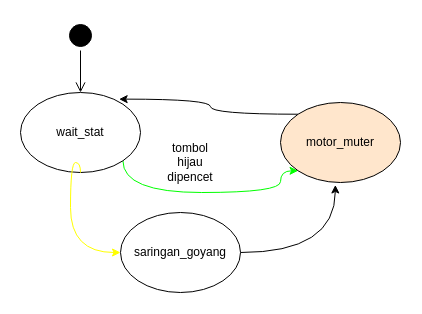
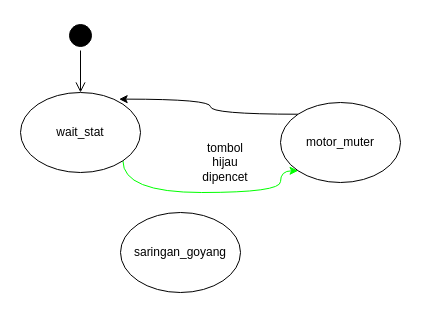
node "motor_muter": fillcolor #ffe6cc -> #ffffff
node "tombol hijau dipencet": moved (191, 163) -> (226, 163)
edge "wait_stat" -> "saringan_goyang": removed
edge "saringan_goyang" -> "motor_muter": removed
